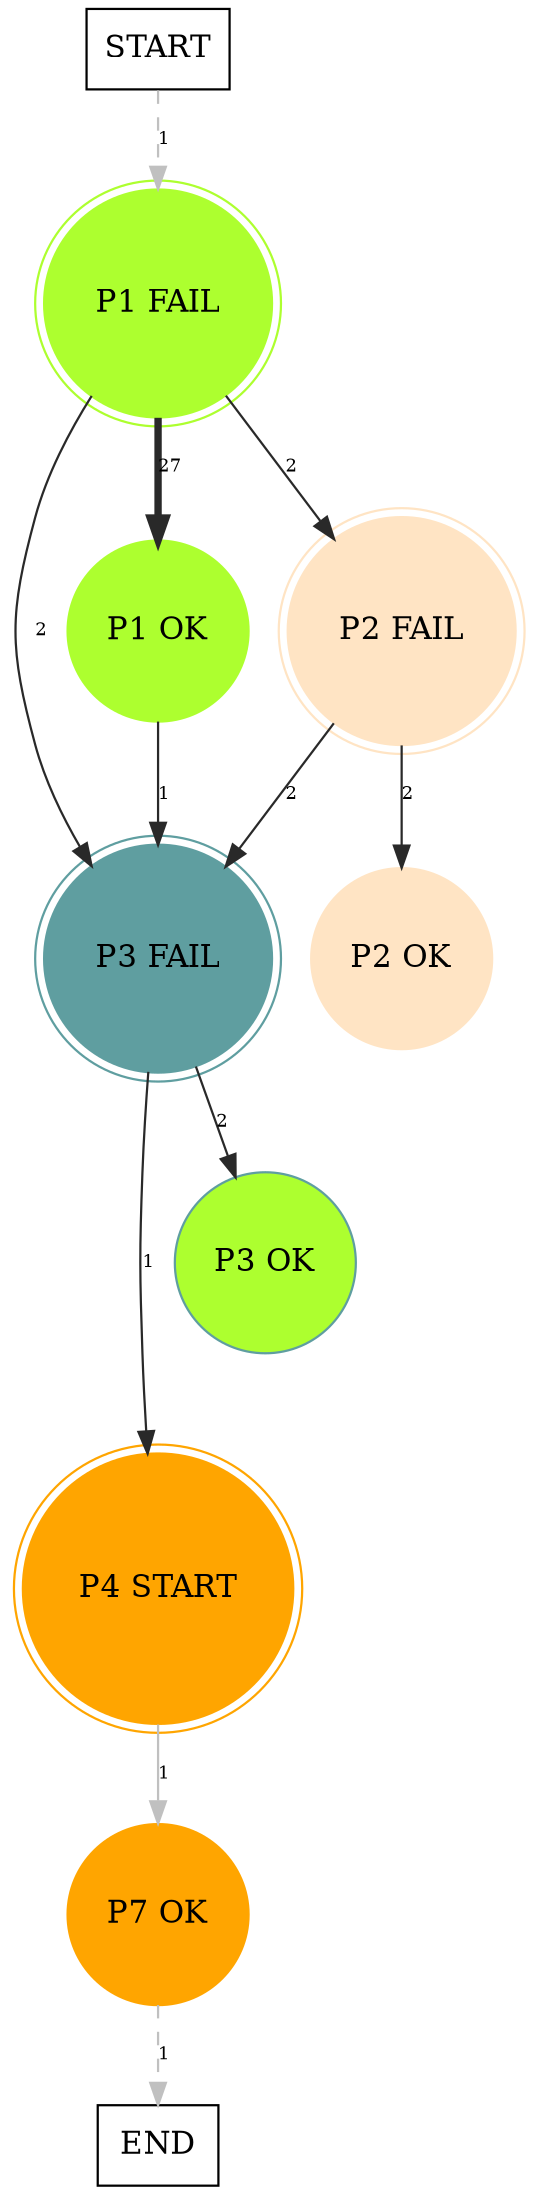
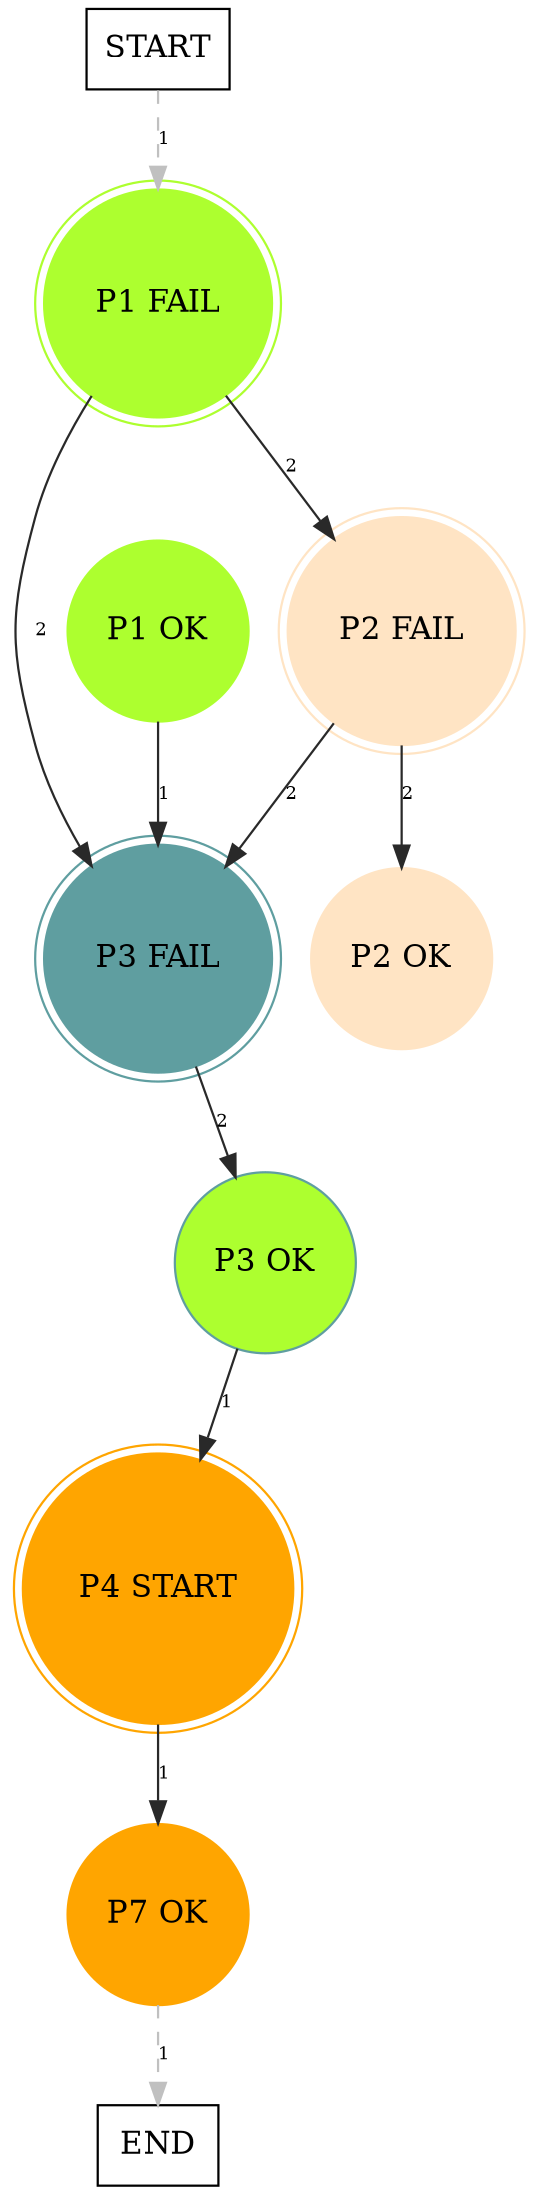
edge "P1 FAIL" -> "P1 OK": removed, label "27"
edge "P3 FAIL" -> "P4 START": now "P3 OK" -> "P4 START"
edge "P4 START" -> "P7 OK": color grey -> grey16
